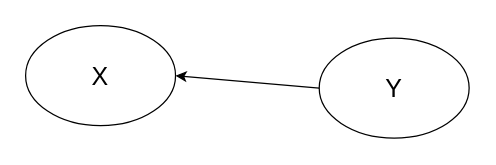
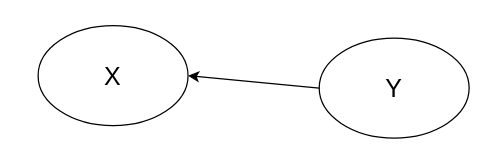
node "X": moved (101, 76) -> (113, 76)
